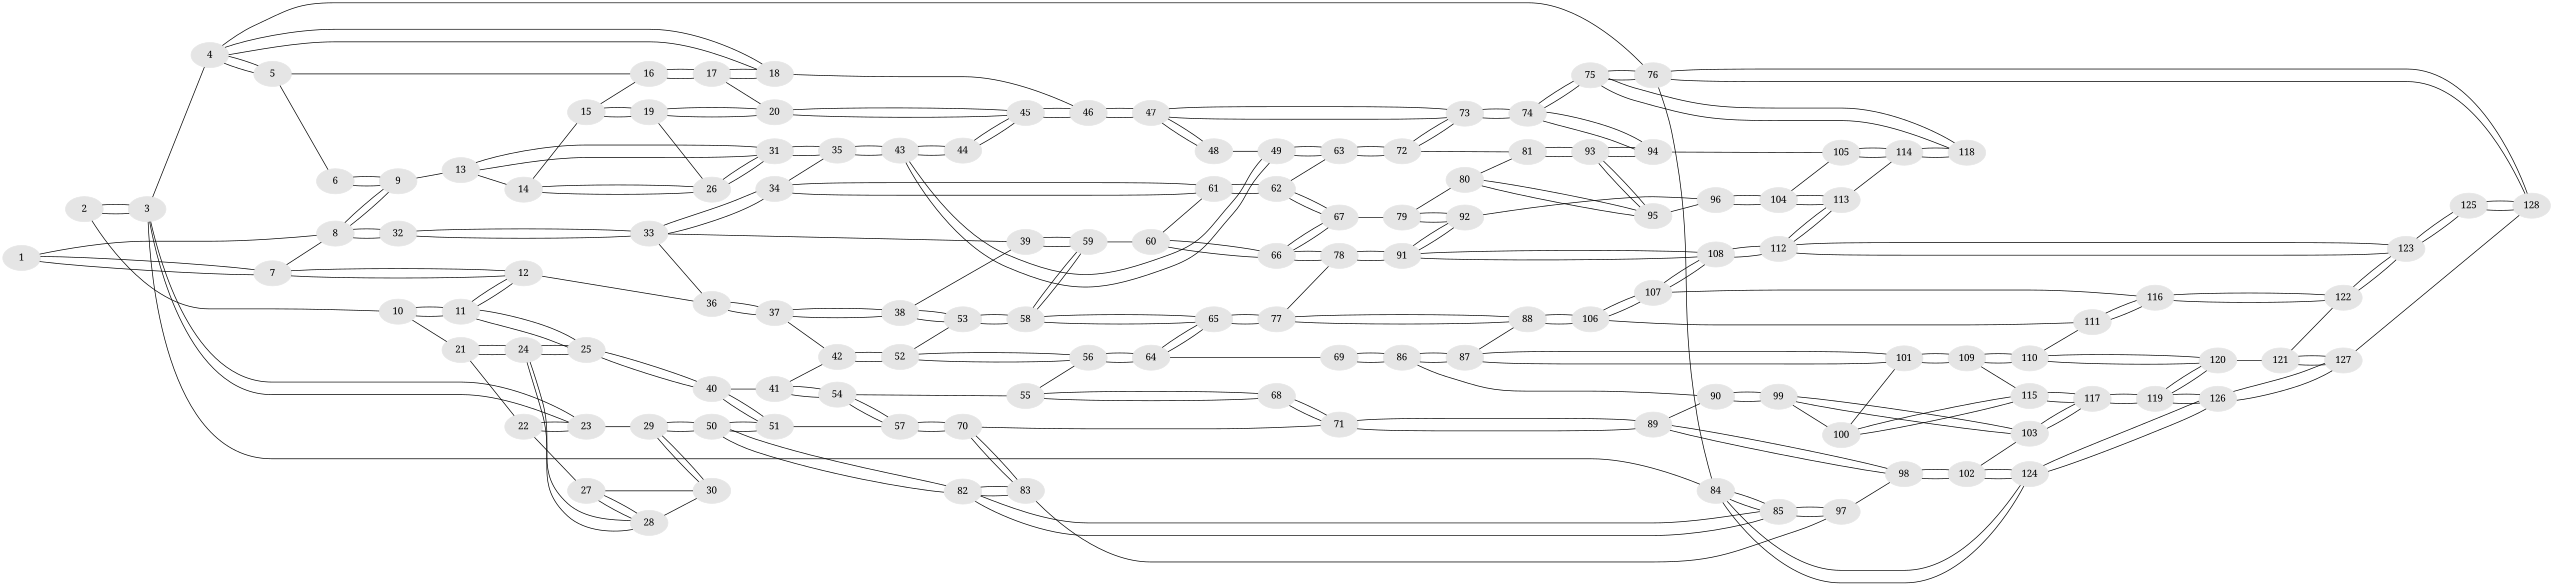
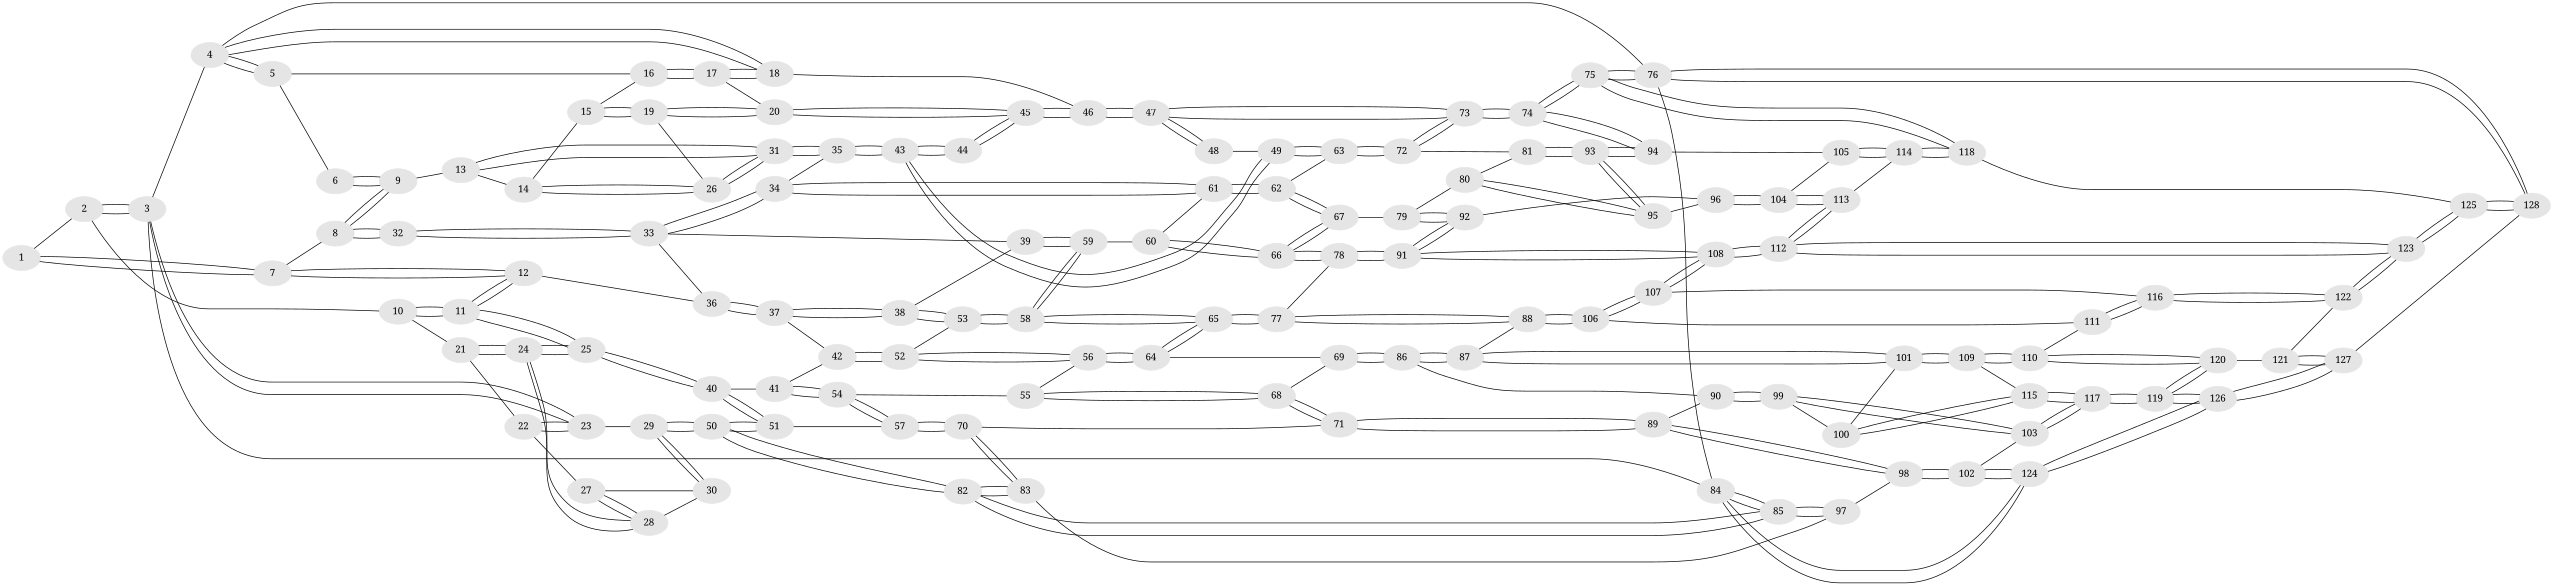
edge "118" -- "125": added
edge "8" -- "1": now "2" -- "1"
edge "69" -- "68": added
